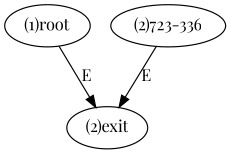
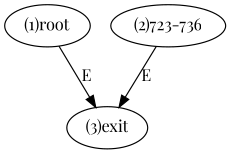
node "(2)723-336": label "(2)723-336" -> "(2)723-736"
node "(2)exit": label "(2)exit" -> "(3)exit"
